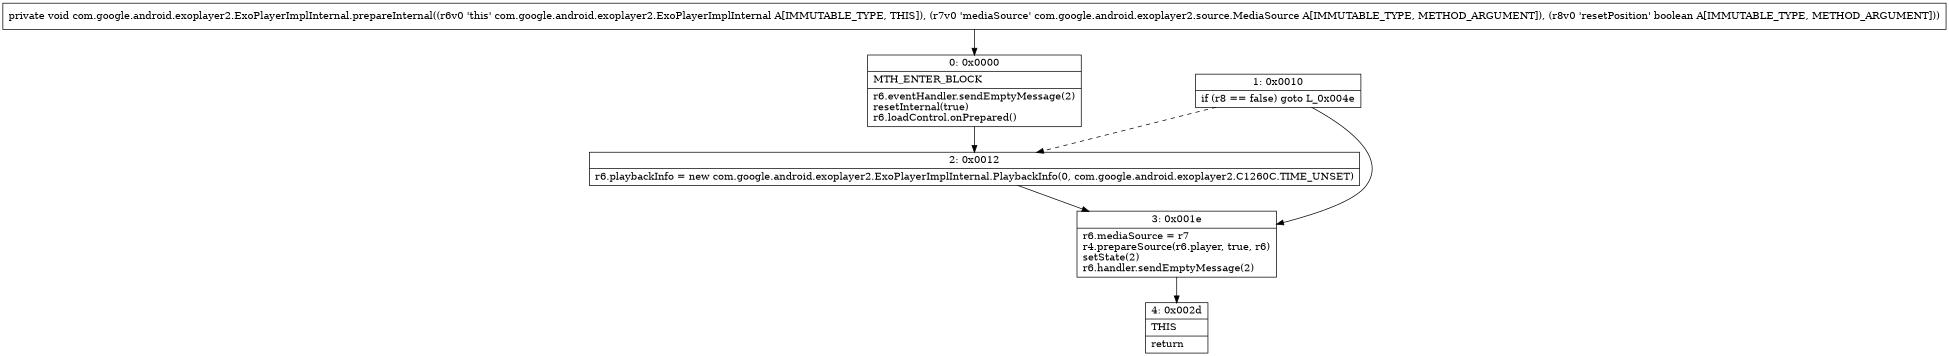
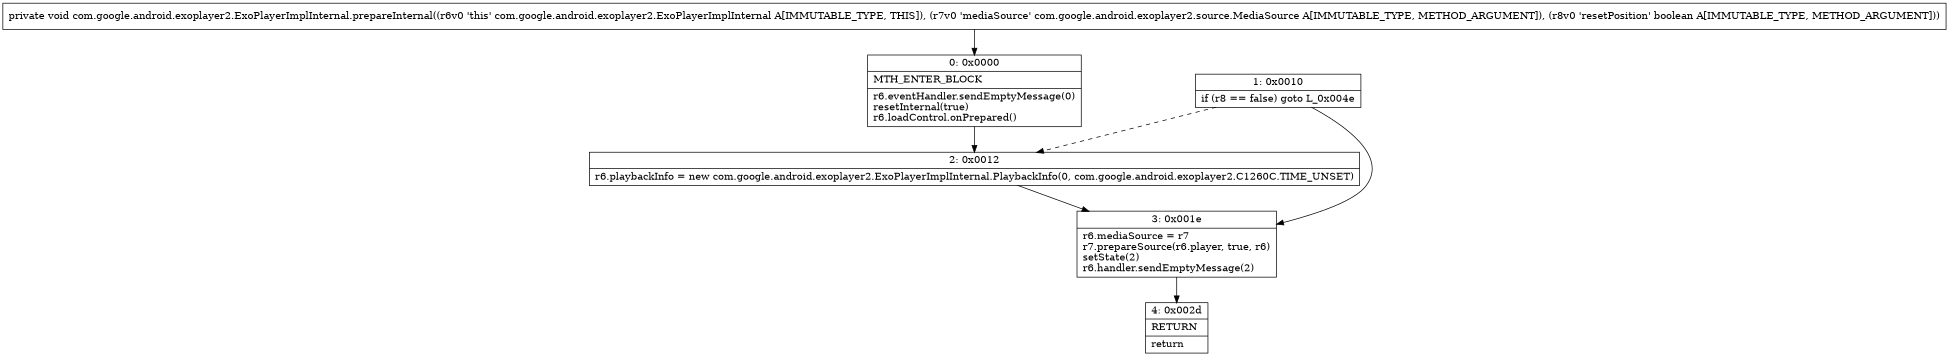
node "0: 0x0000": text "r6.eventHandler.sendEmptyMessage(2)" -> "r6.eventHandler.sendEmptyMessage(0)"
node "3: 0x001e": text "r4.prepareSource(r6.player, true, r6)" -> "r7.prepareSource(r6.player, true, r6)"
node "4: 0x002d": text "THIS" -> "RETURN"
